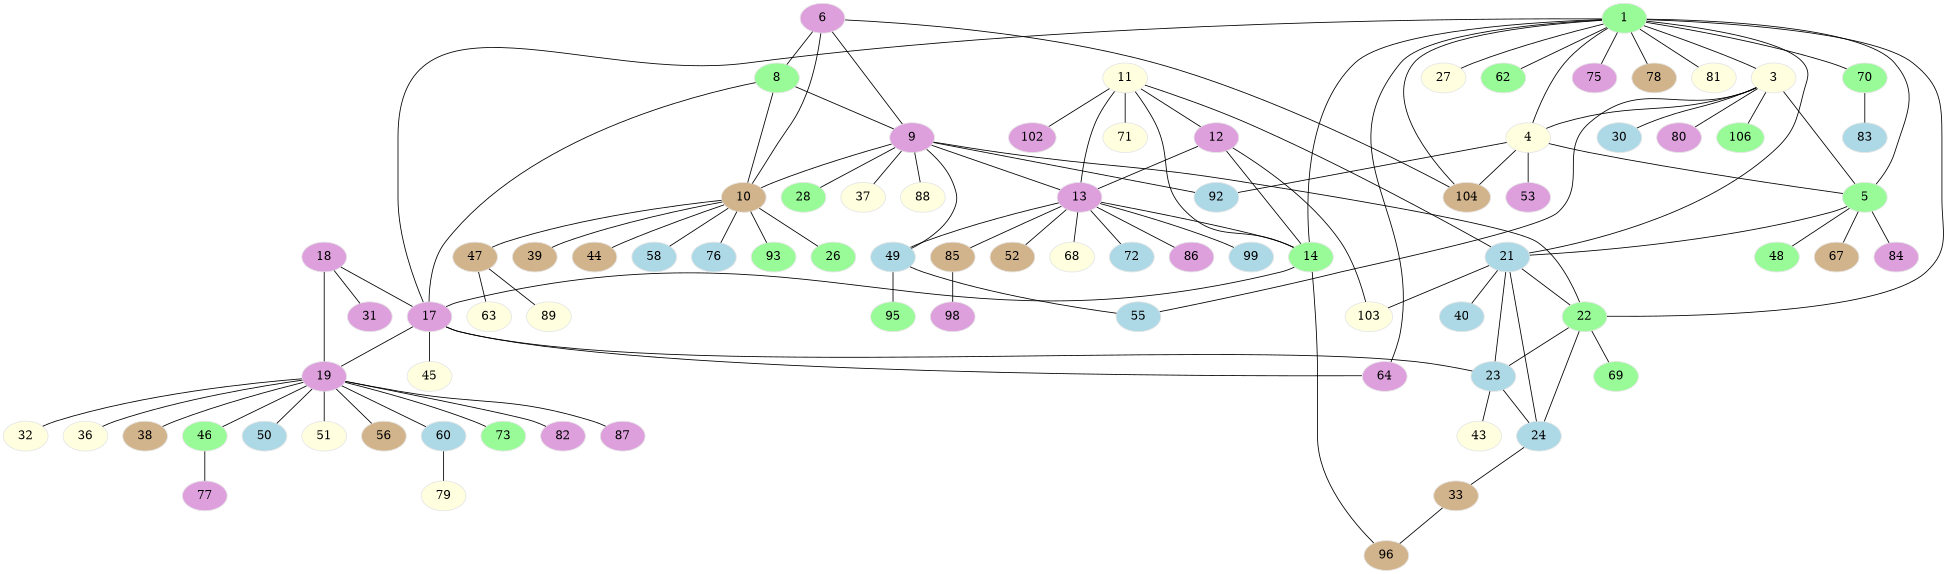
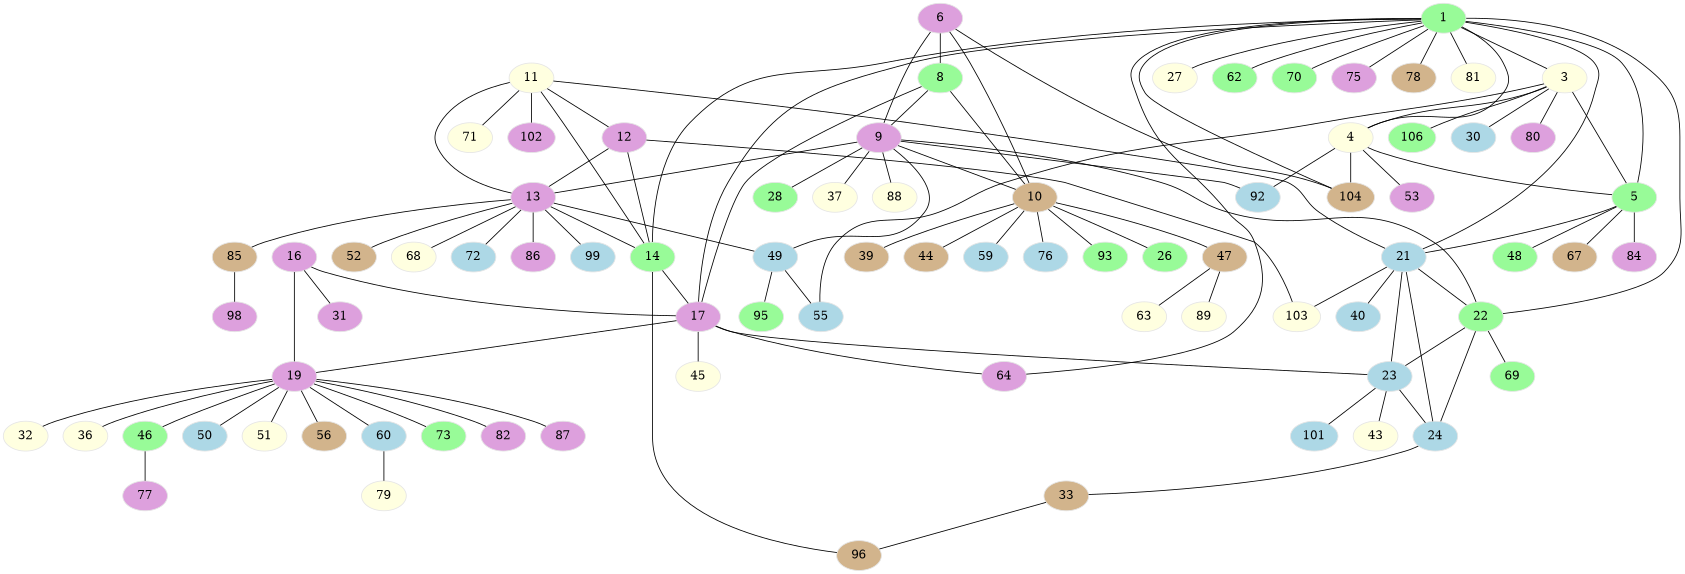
node "83": removed
node "18": label "18" -> "16"
node "58": label "58" -> "59"
node "38": removed
node "101": added
